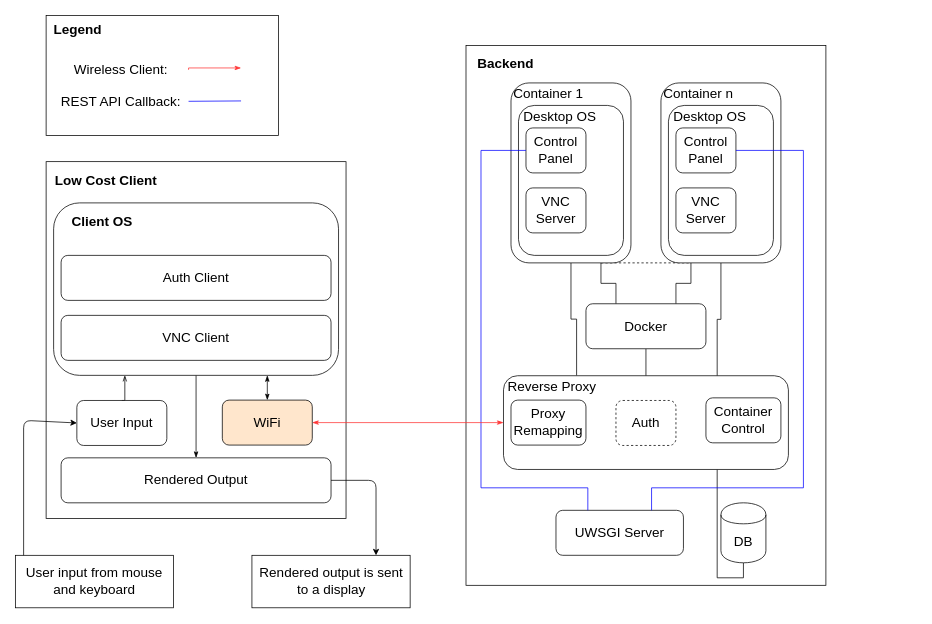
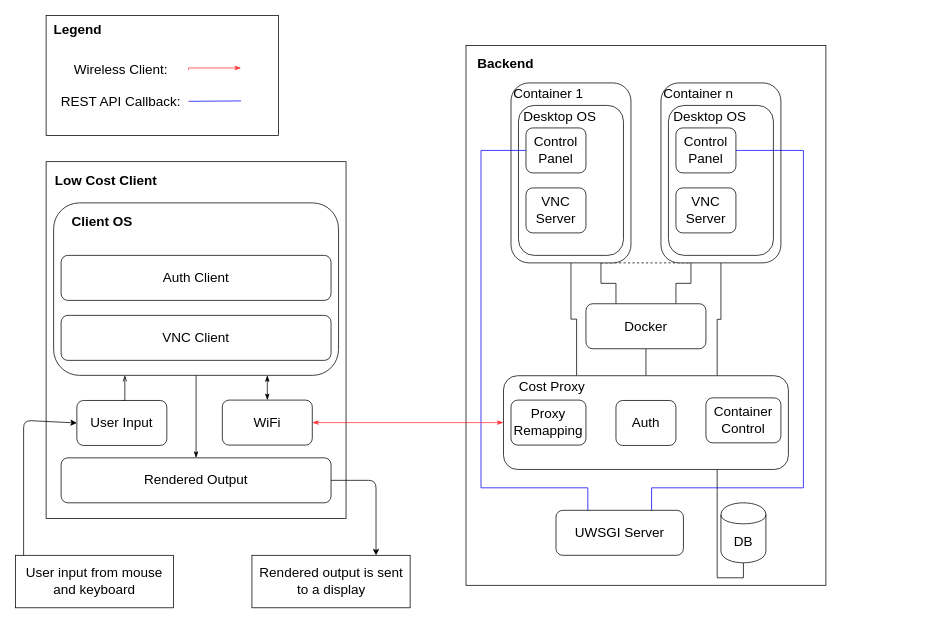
node "Reverse Proxy": label "Reverse Proxy" -> "Cost Proxy"
node "WiFi": fillcolor #ffe6cc -> #ffffff
node "Auth": style dashed -> solid
